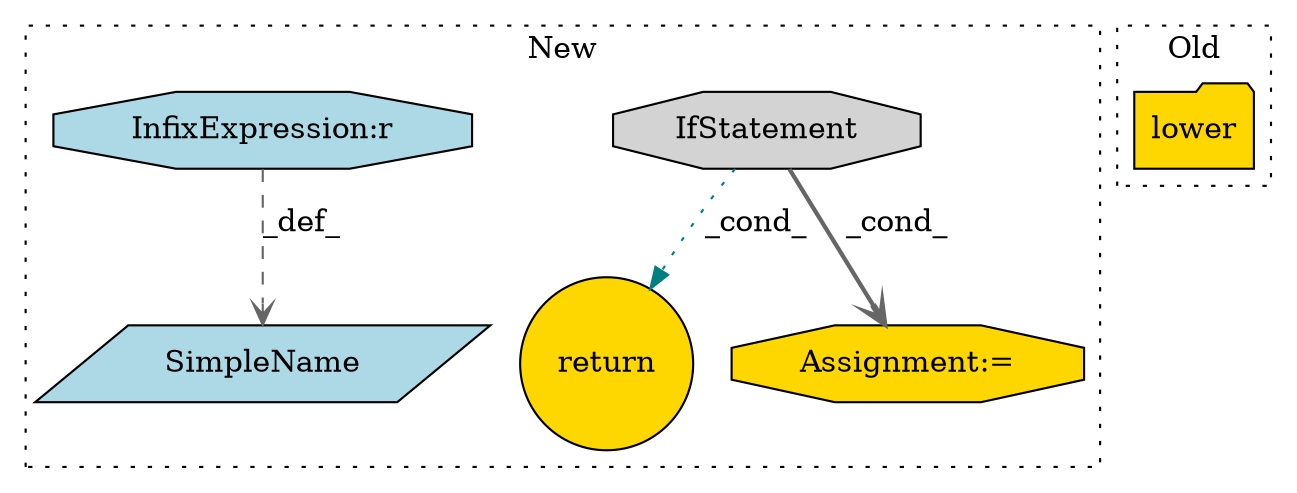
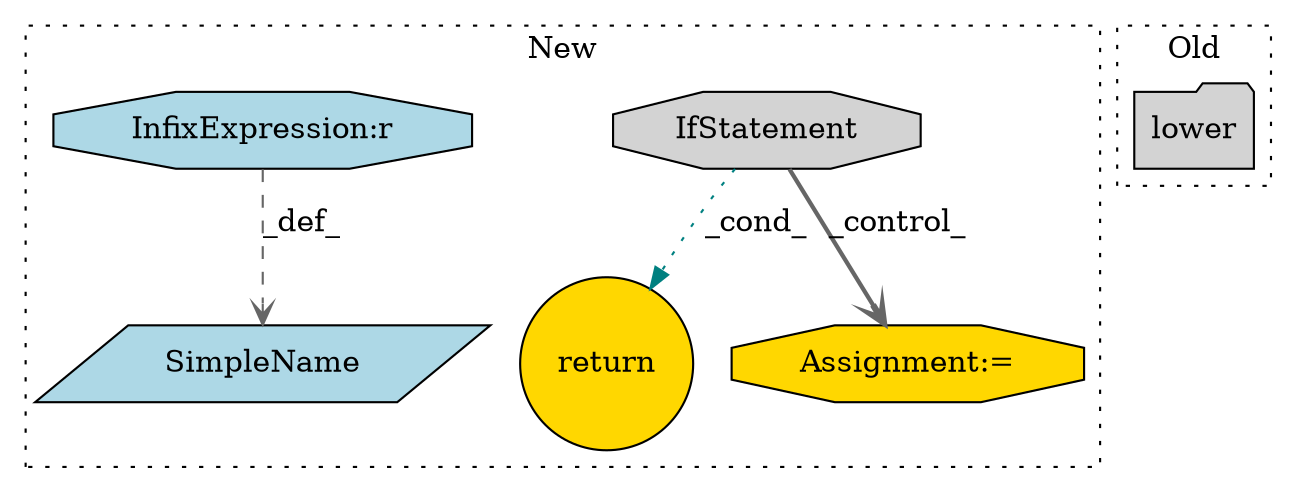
node "lower": fillcolor gold -> lightgrey
edge "IfStatement" -> "Assignment:=": label "_cond_" -> "_control_"
